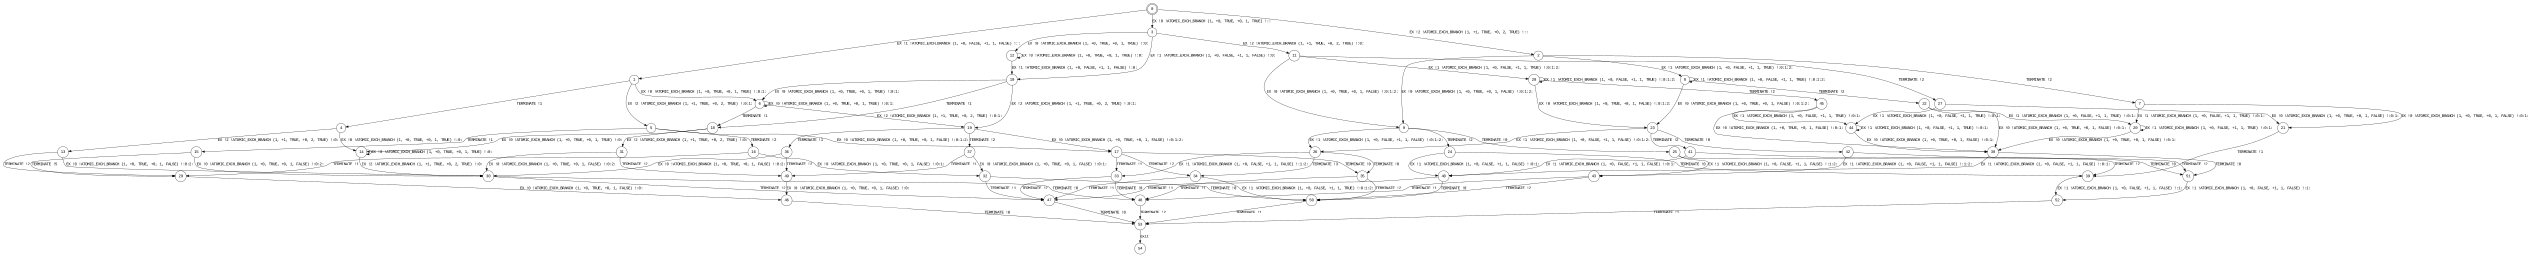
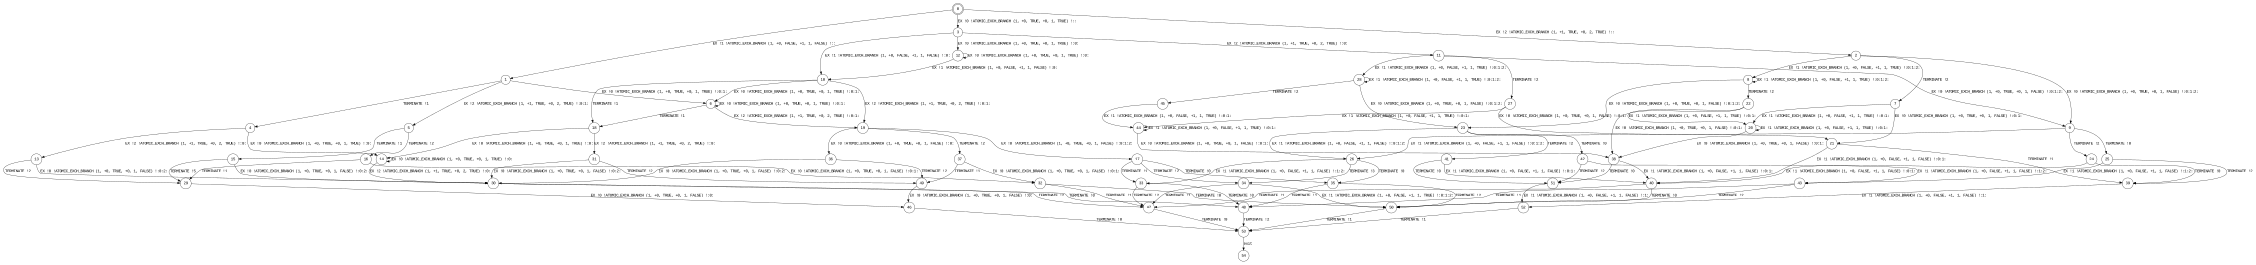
edge "19" -> "36": label "TERMINATE !1" -> "EX !0 !ATOMIC_EXCH_BRANCH (1, +0, TRUE, +0, 1, FALSE) !:0:"
edge "45" -> "38": removed, label "EX !0 !ATOMIC_EXCH_BRANCH (1, +0, TRUE, +0, 1, FALSE) !:0:1:"
edge "5" -> "17": removed, label "EX !0 !ATOMIC_EXCH_BRANCH (1, +0, TRUE, +0, 1, FALSE) !:0:1:2:"
edge "21" -> "40": added, label "EX !1 !ATOMIC_EXCH_BRANCH (1, +0, FALSE, +1, 1, FALSE) !:0:1:"
